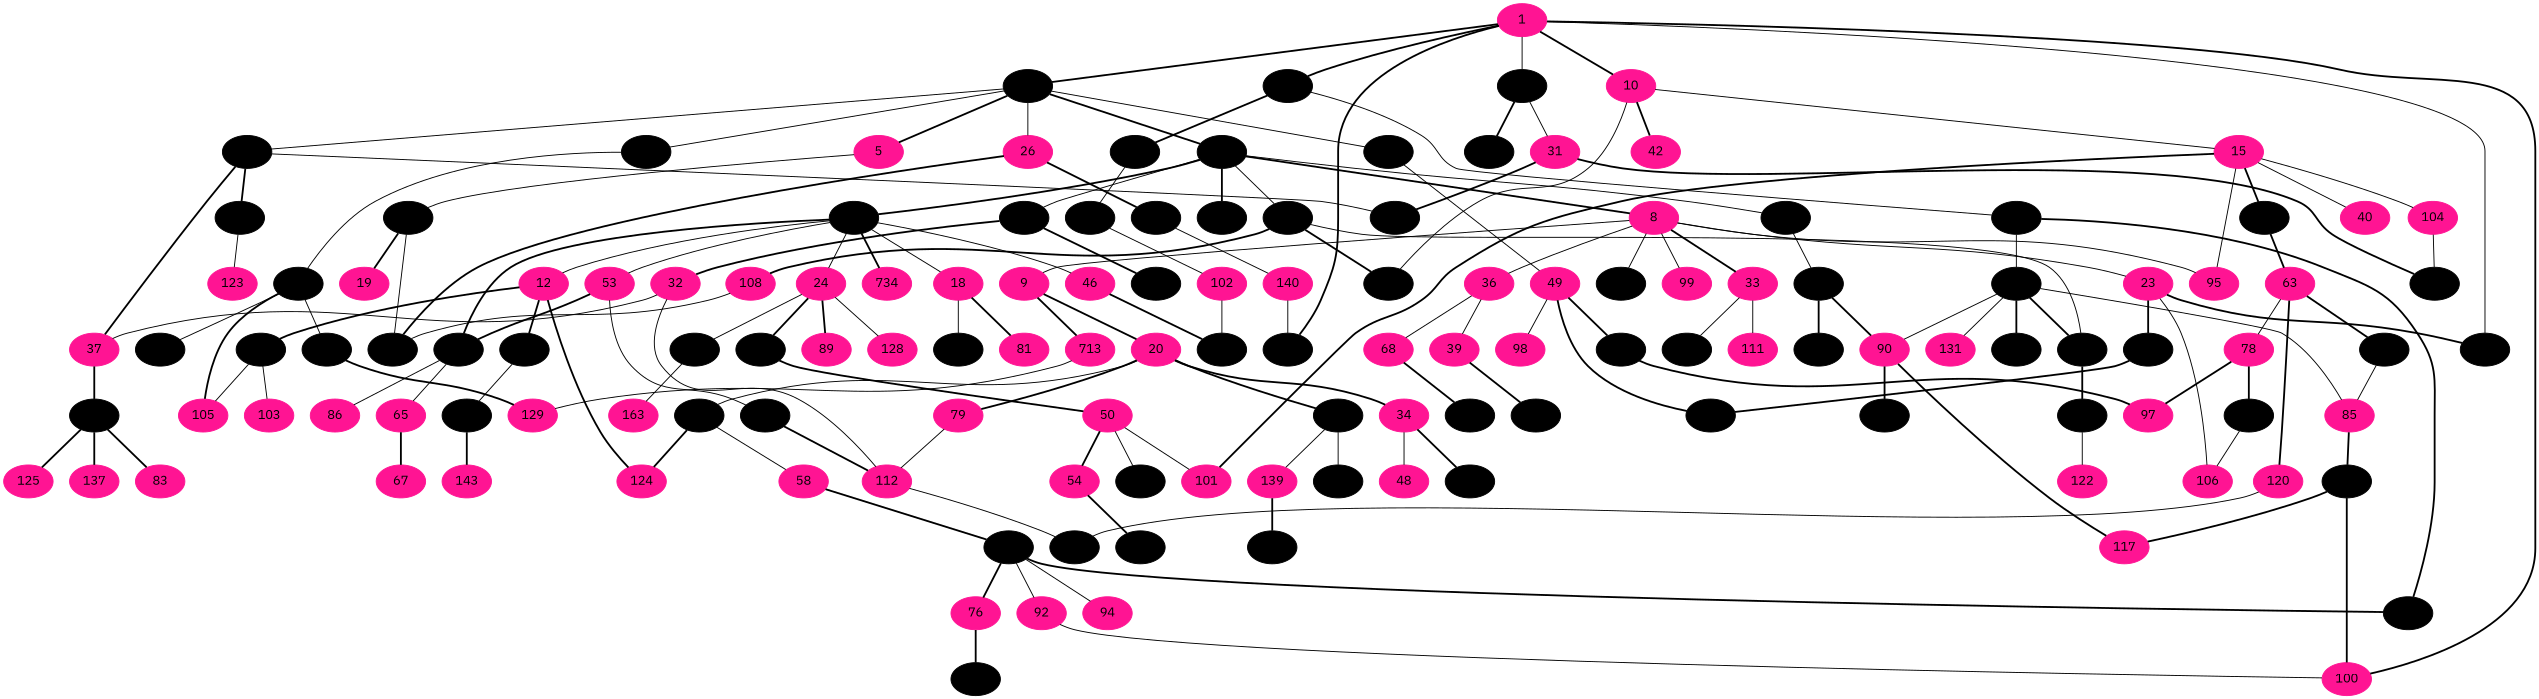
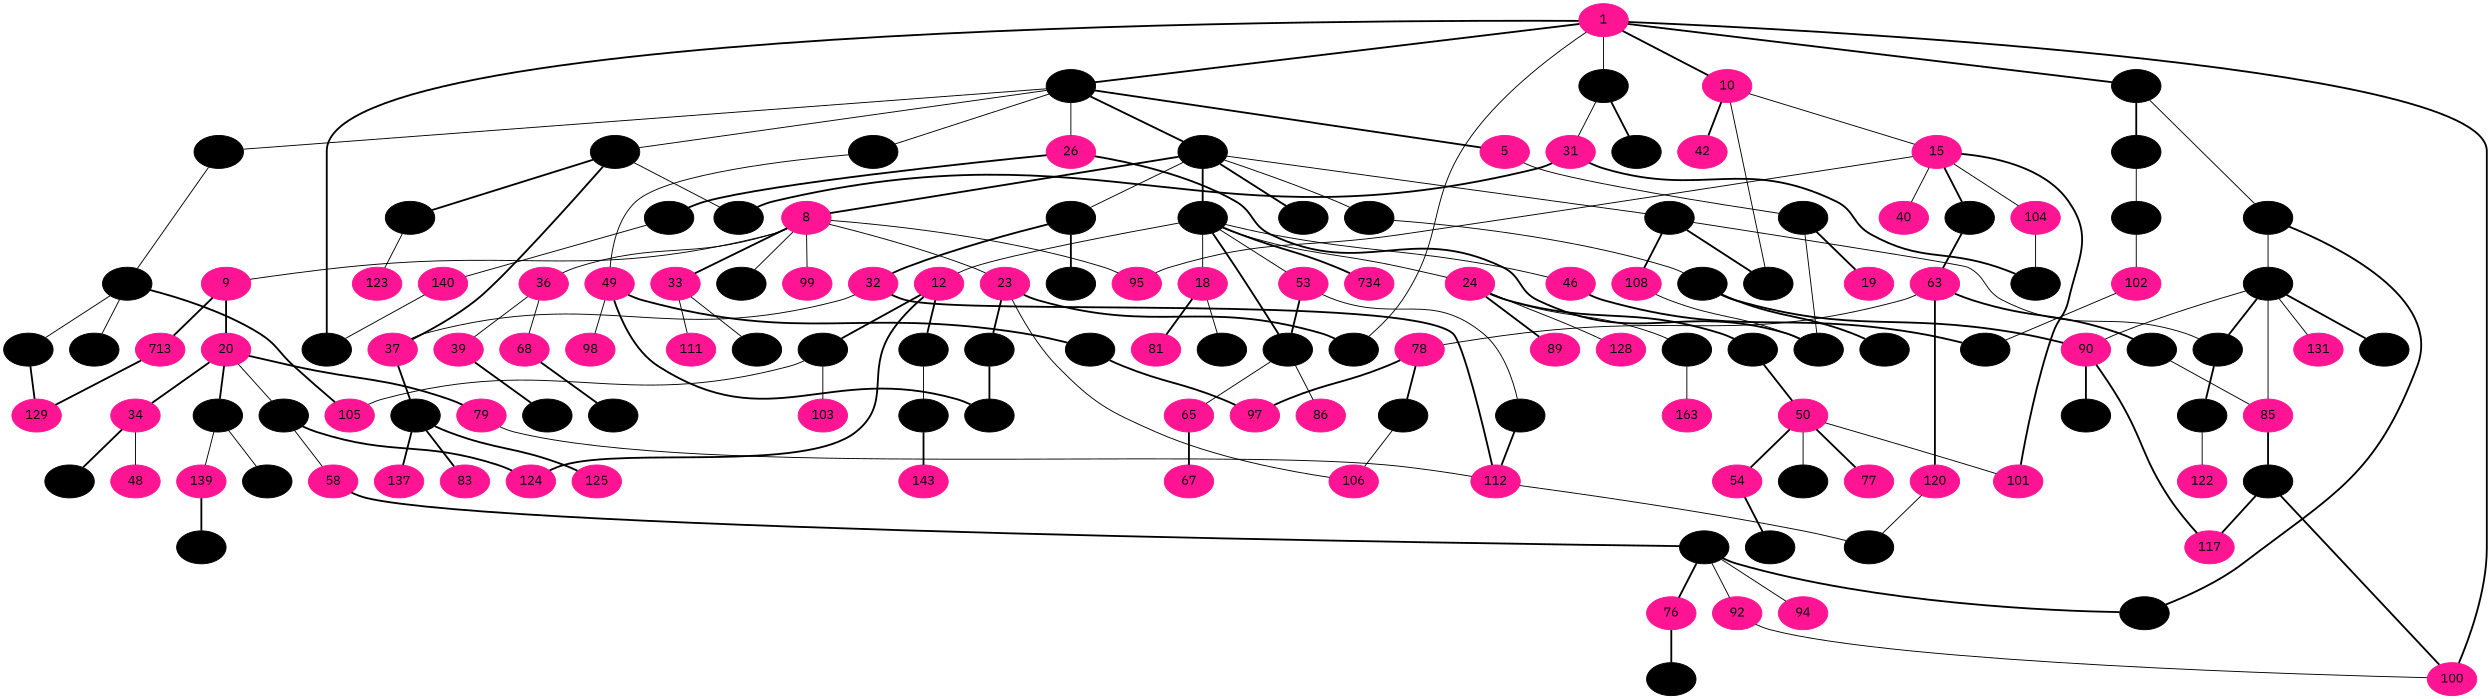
edge "713" -- "129": style solid -> bold
edge "32" -- "112": style solid -> bold
node "77": added
